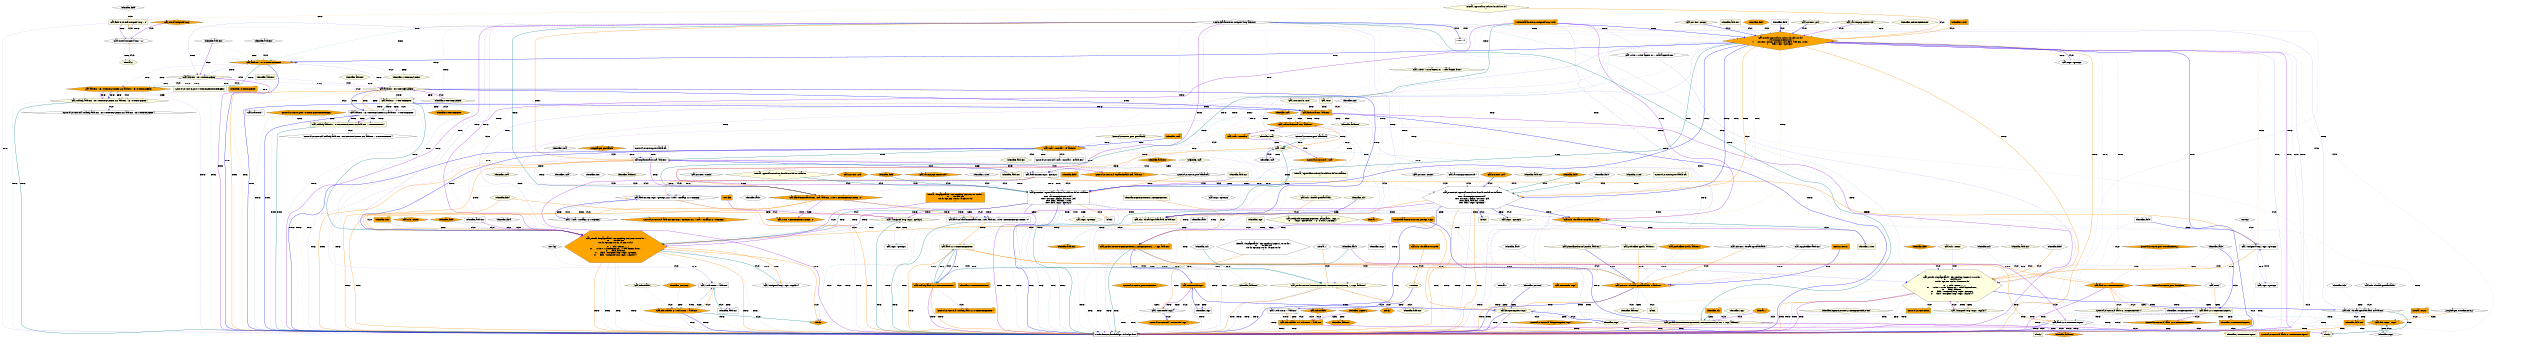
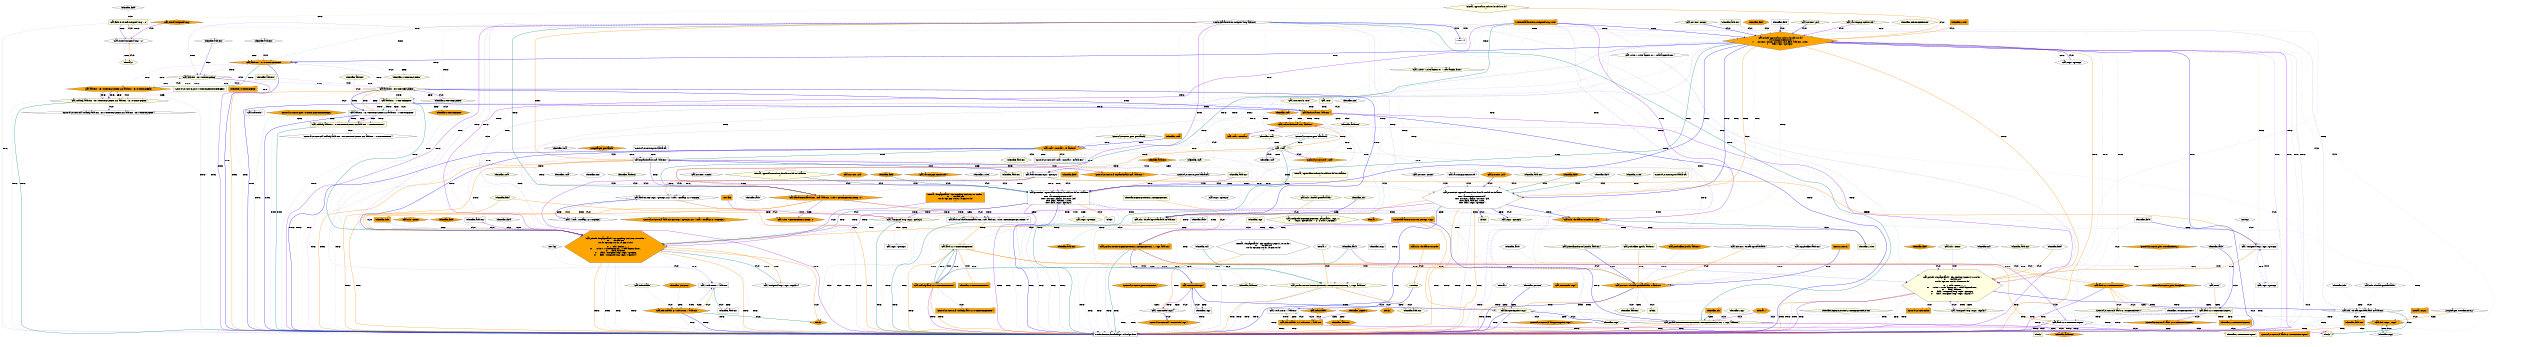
edge "(Call,vma->vm_start)" -> "(ControlStructure,if (!vma))": now "(Call,!vma)" -> "(ControlStructure,if (!vma))"
edge "(Identifier,VM_FAULT_ERROR)" -> "(Call,fault & VM_FAULT_ERROR)": style dotted -> bold
edge "(Identifier,VM_FAULT_SIGBUS)" -> "(Call,fault & VM_FAULT_SIGBUS)": label "AST: " -> "DDG: "
